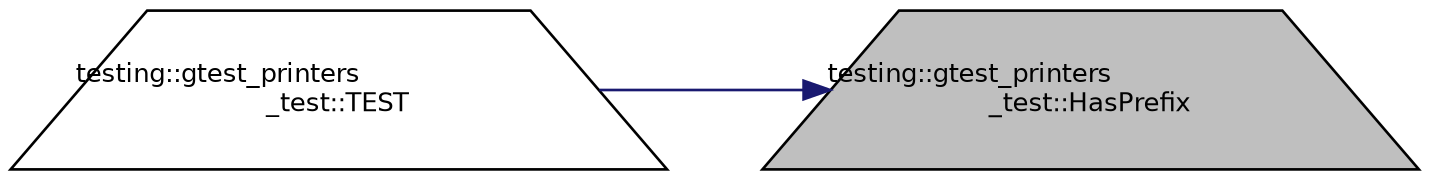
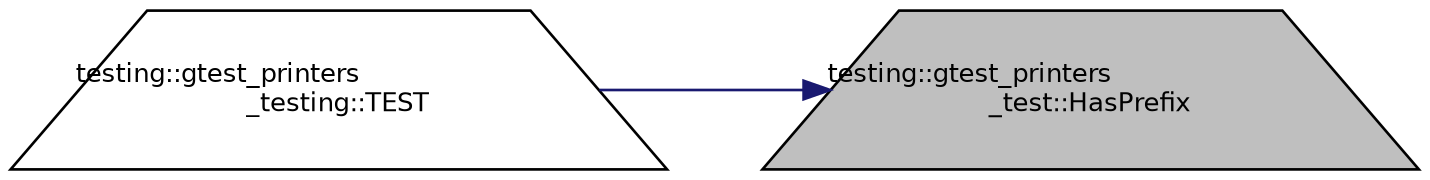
node "testing::gtest_printers _test::TEST": label "testing::gtest_printers _test::TEST" -> "testing::gtest_printers _testing::TEST"
